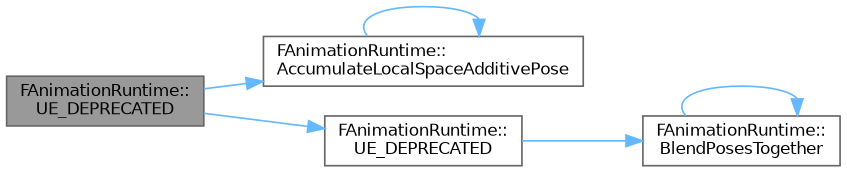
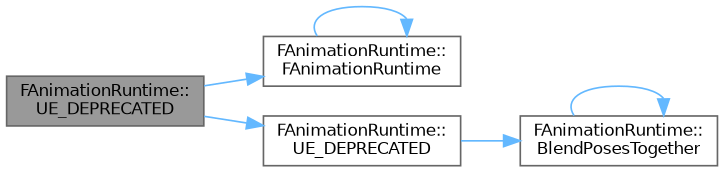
node "FAnimationRuntime:: AccumulateLocalSpaceAdditivePose": label "FAnimationRuntime:: AccumulateLocalSpaceAdditivePose" -> "FAnimationRuntime:: FAnimationRuntime"
